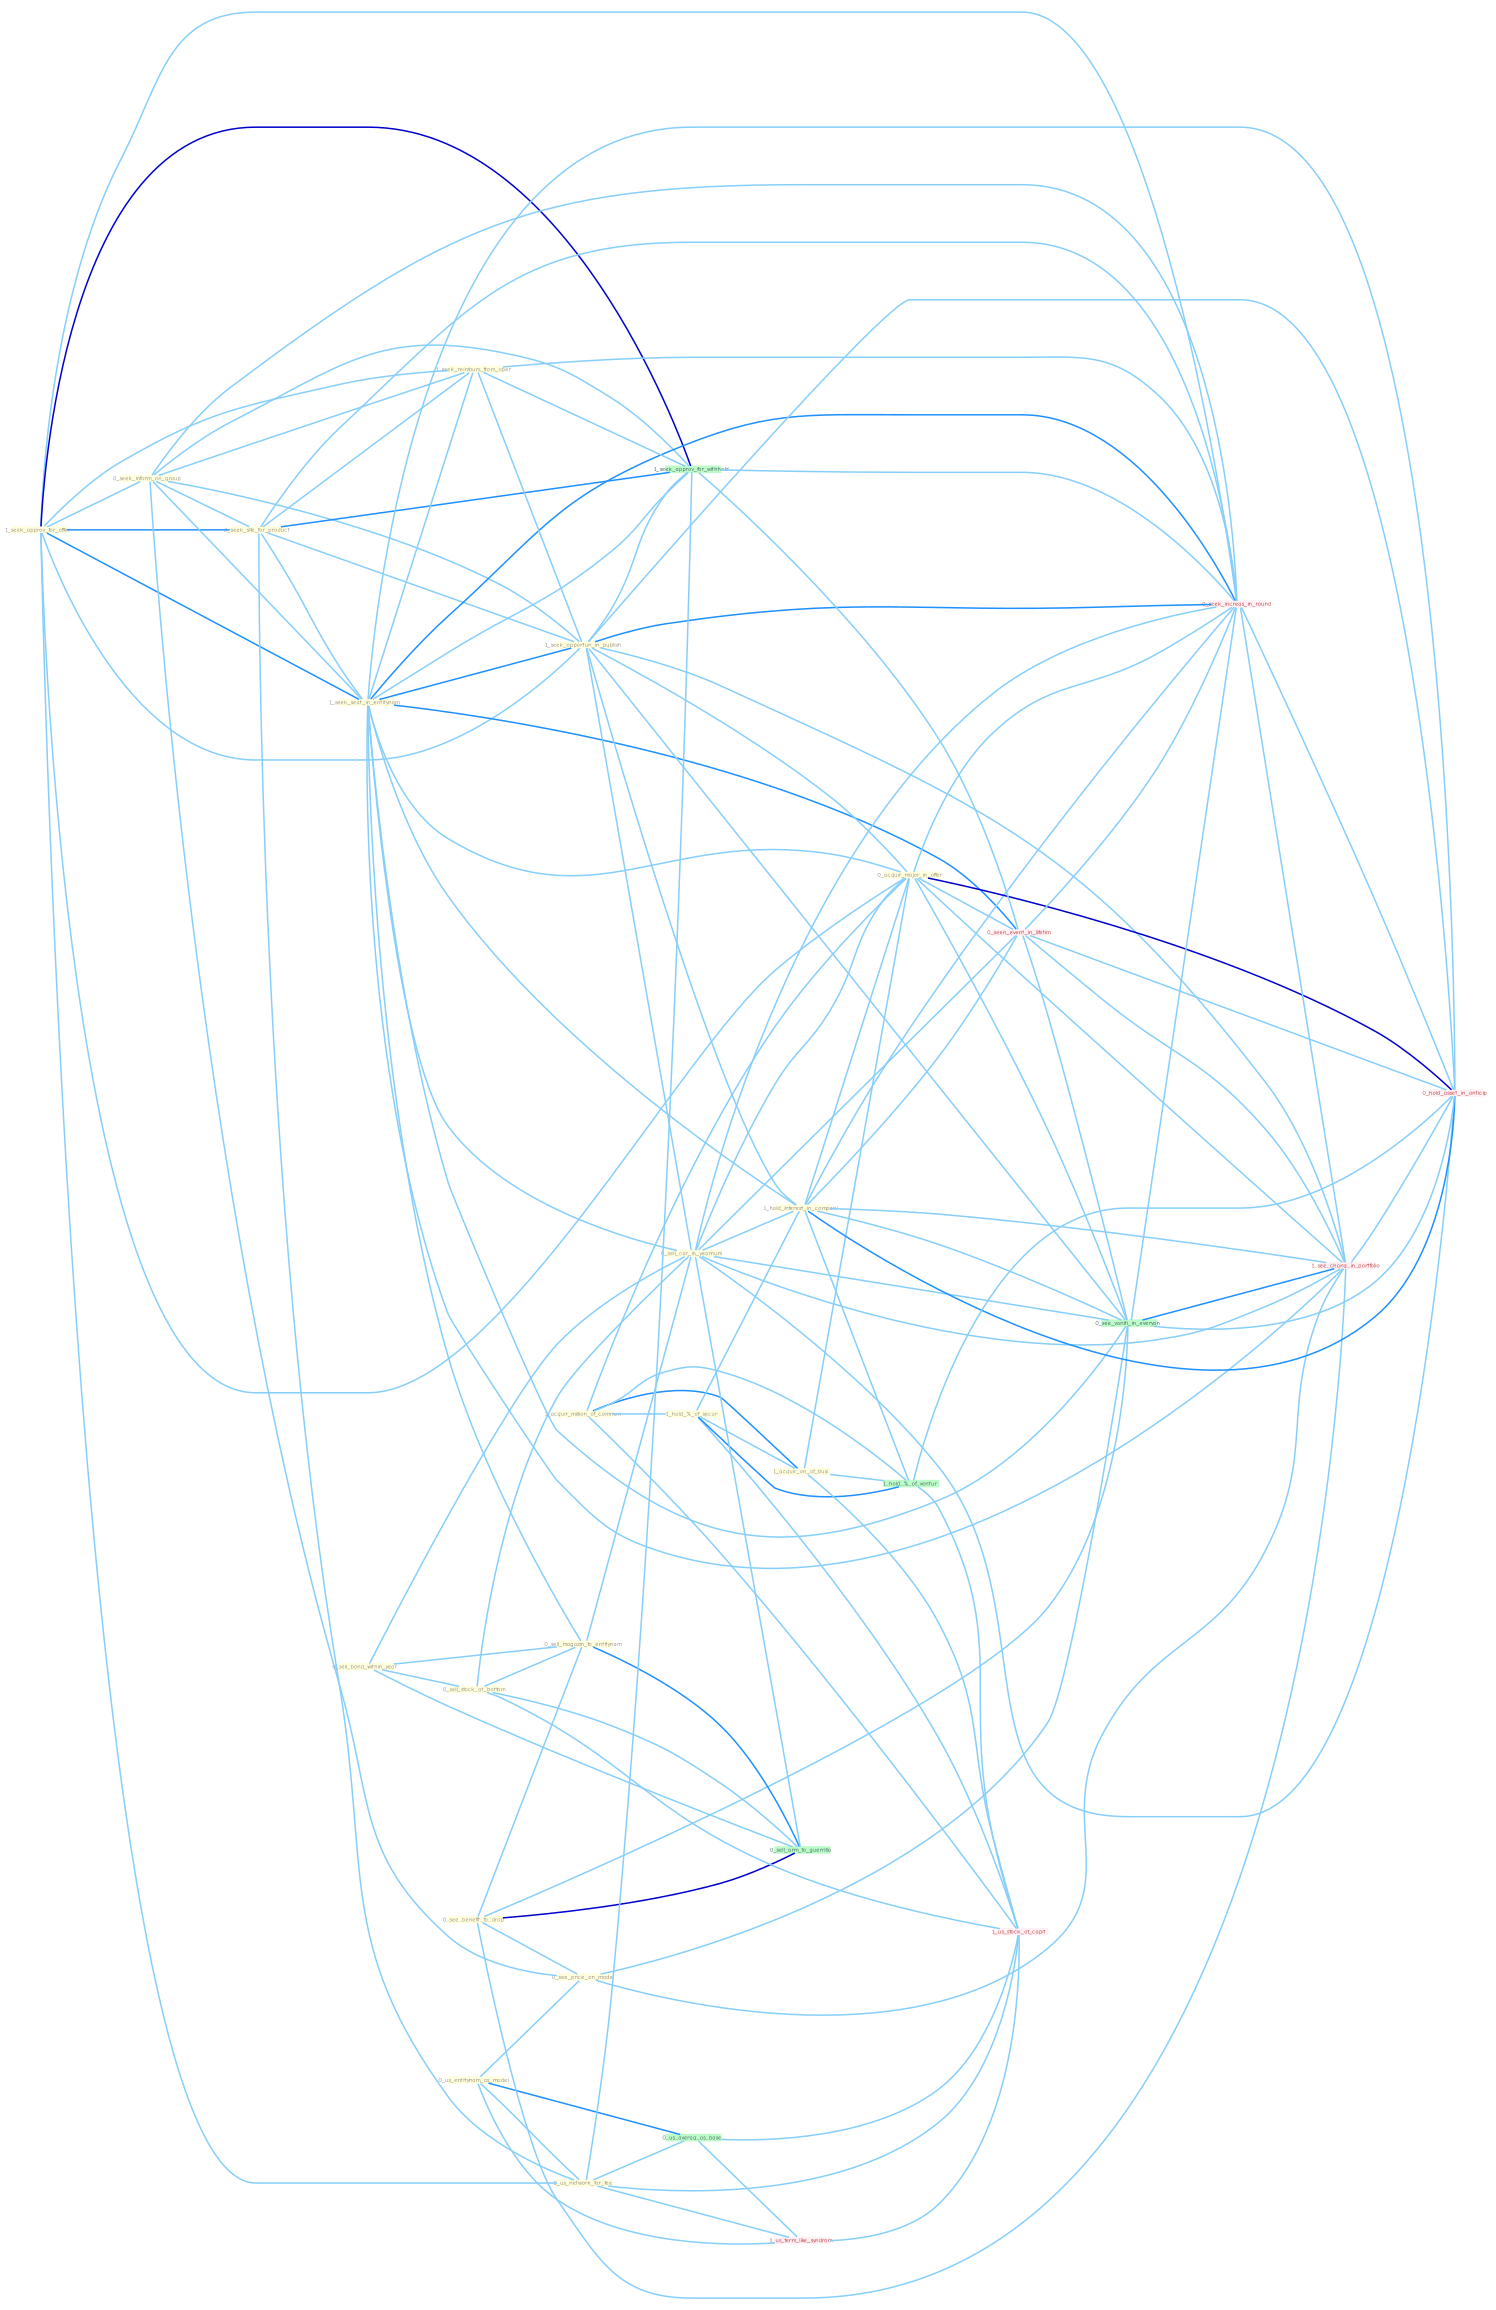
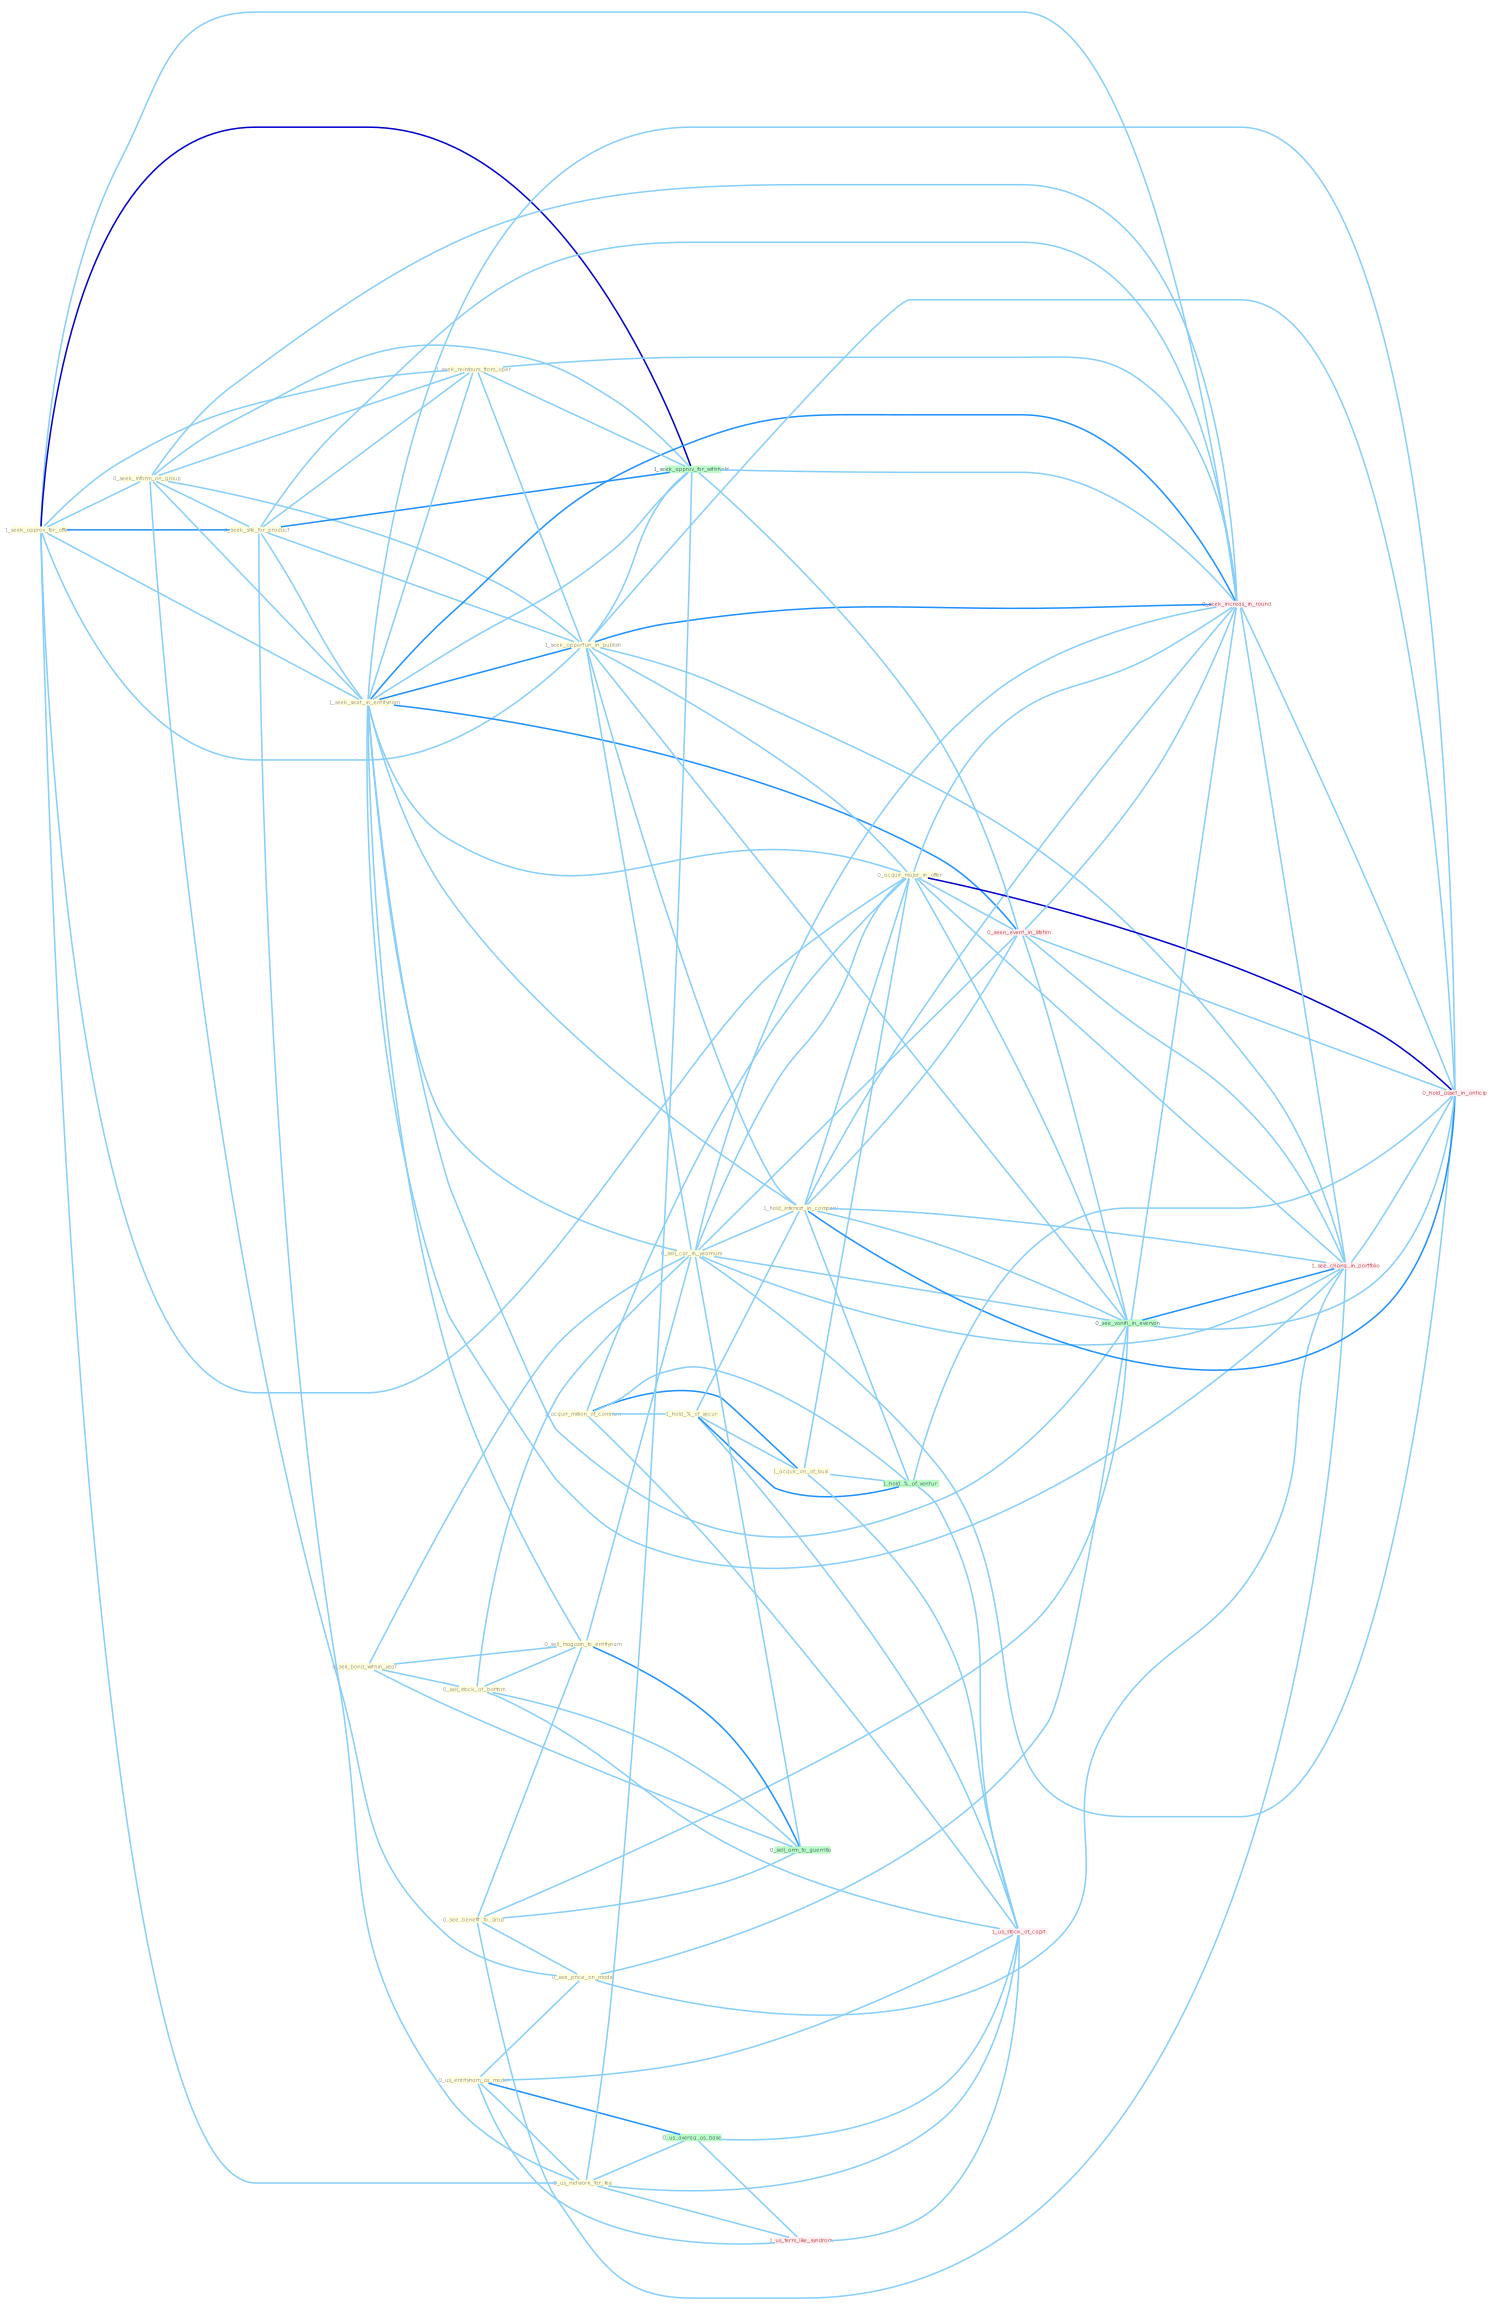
edge "1_seek_approv_for_offer" -- "1_seek_seat_in_entitynam": color #1e90ff -> #87cefa
edge "0_sell_arm_to_guerrilla" -- "0_see_benefit_to_drop": color #0000cd -> #87cefa
edge "1_us_stock_of_capit" -- "0_us_entitynam_as_model": added
